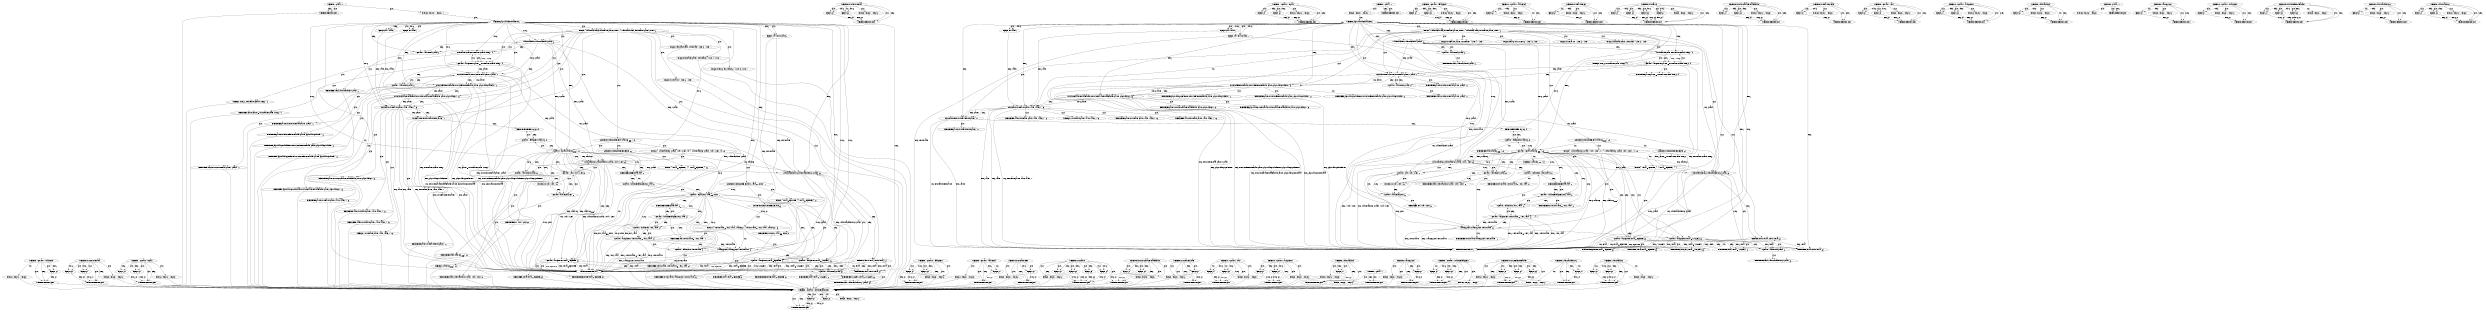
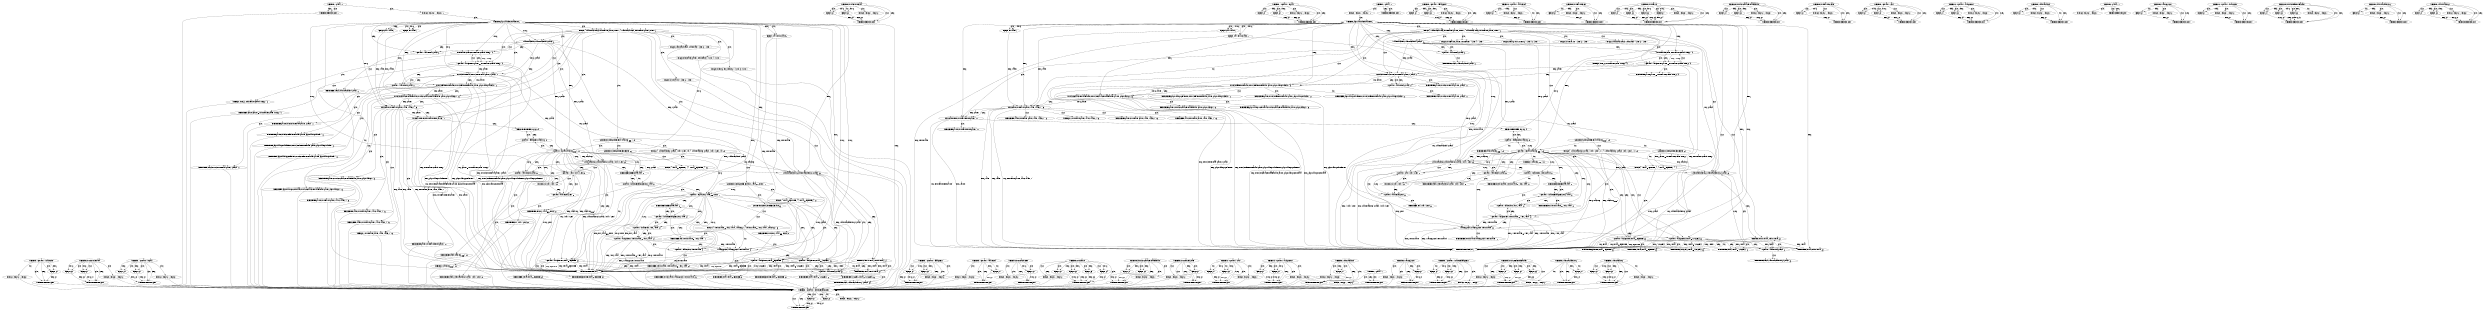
node "(IDENTIFIER,ent,ent->data == NULL)": added
edge "(<operator>.equals,ent->data == NULL)" -> "(IDENTIFIER,NULL,ent->data == NULL)": label "DDG: p1" -> "AST: "
